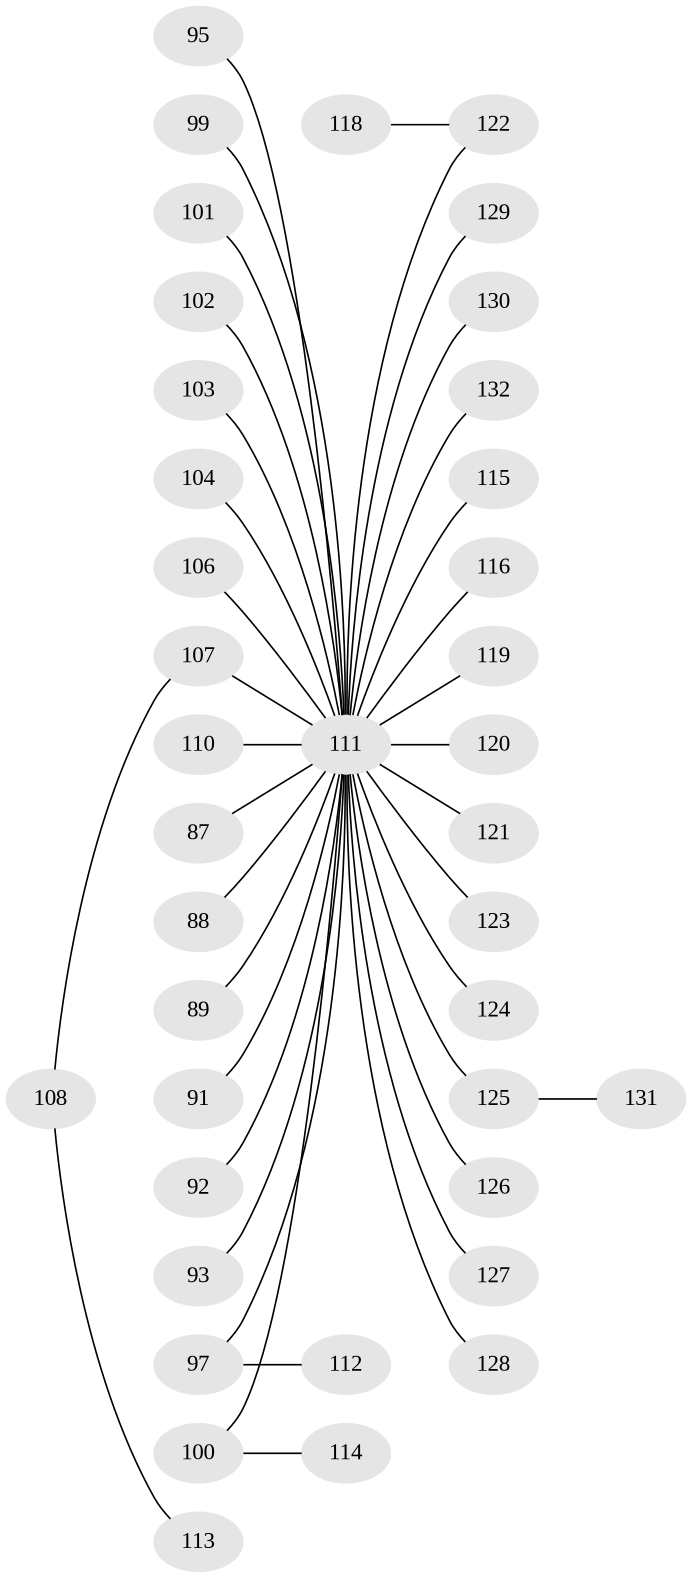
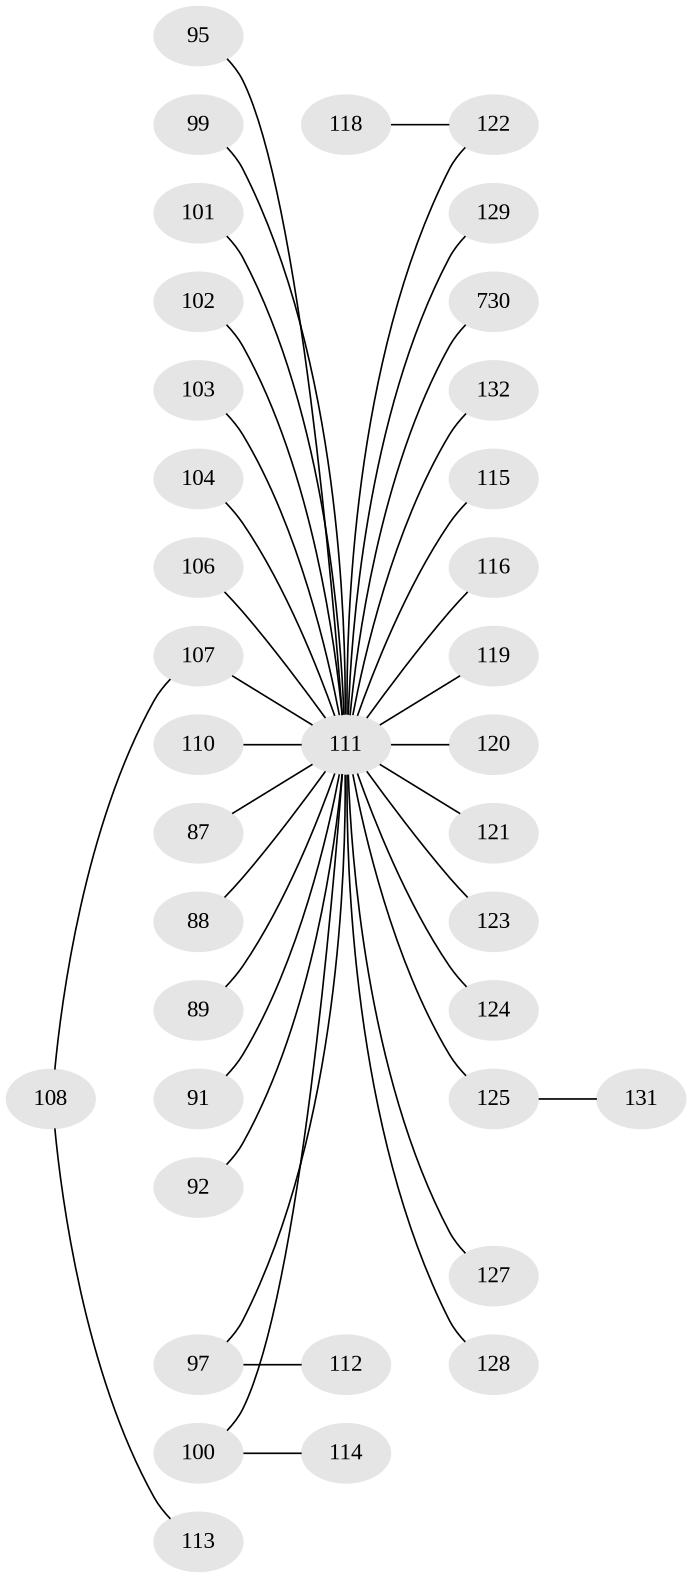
node "130": label "130" -> "730"
node "126": removed
node "93": removed
